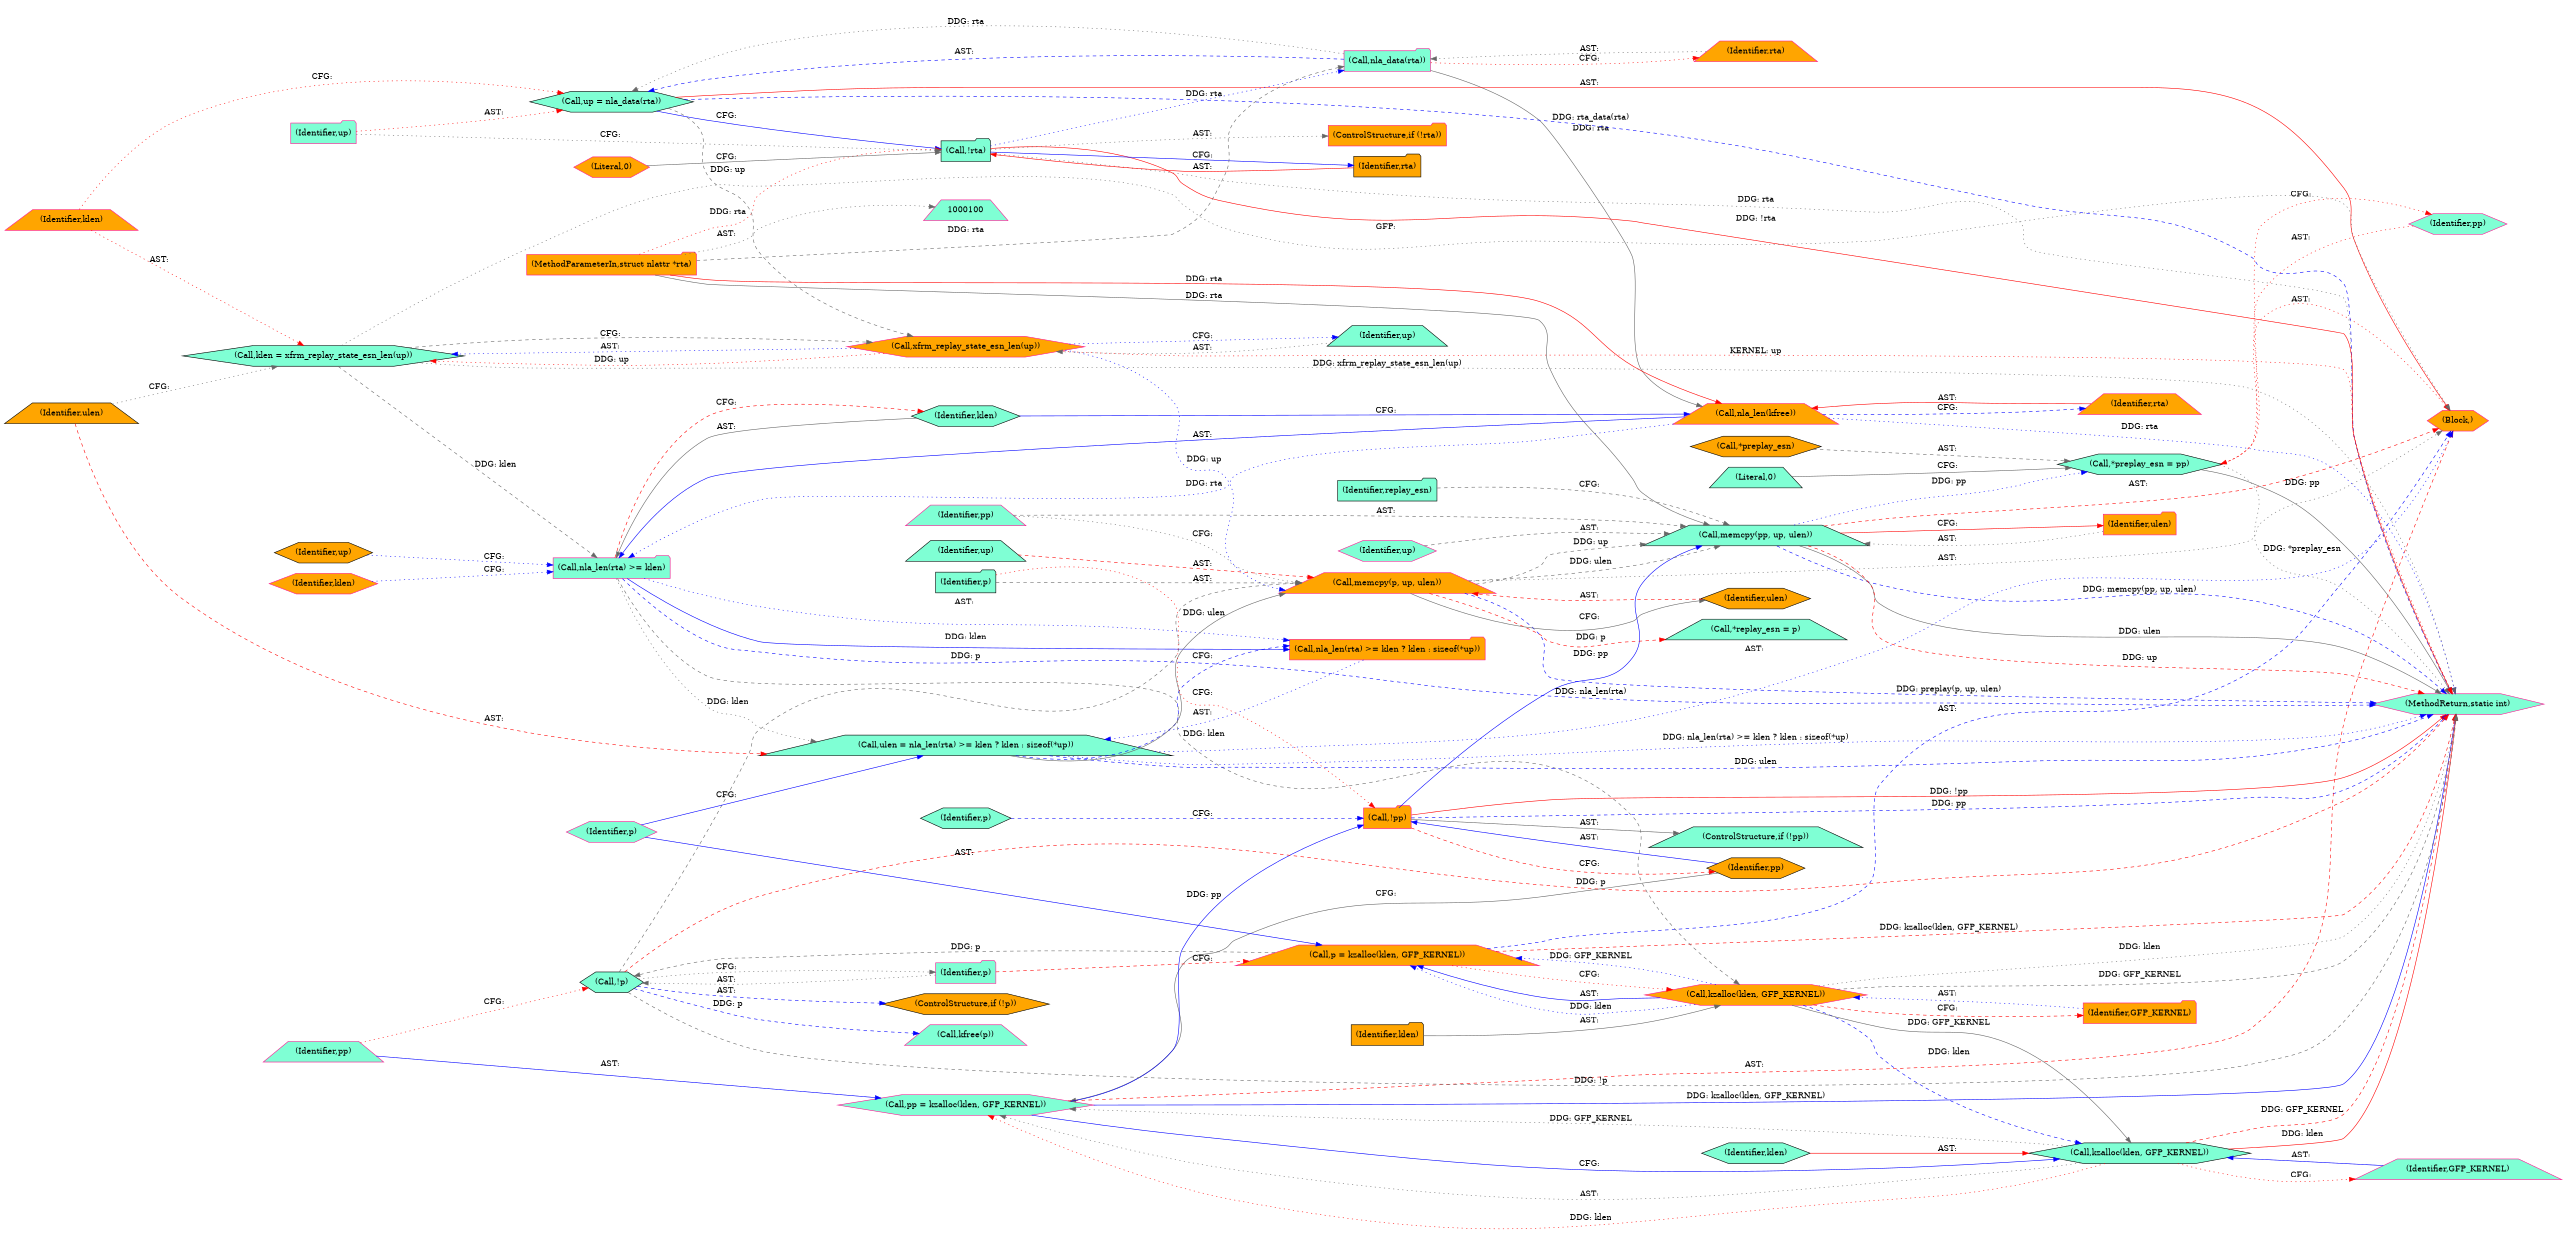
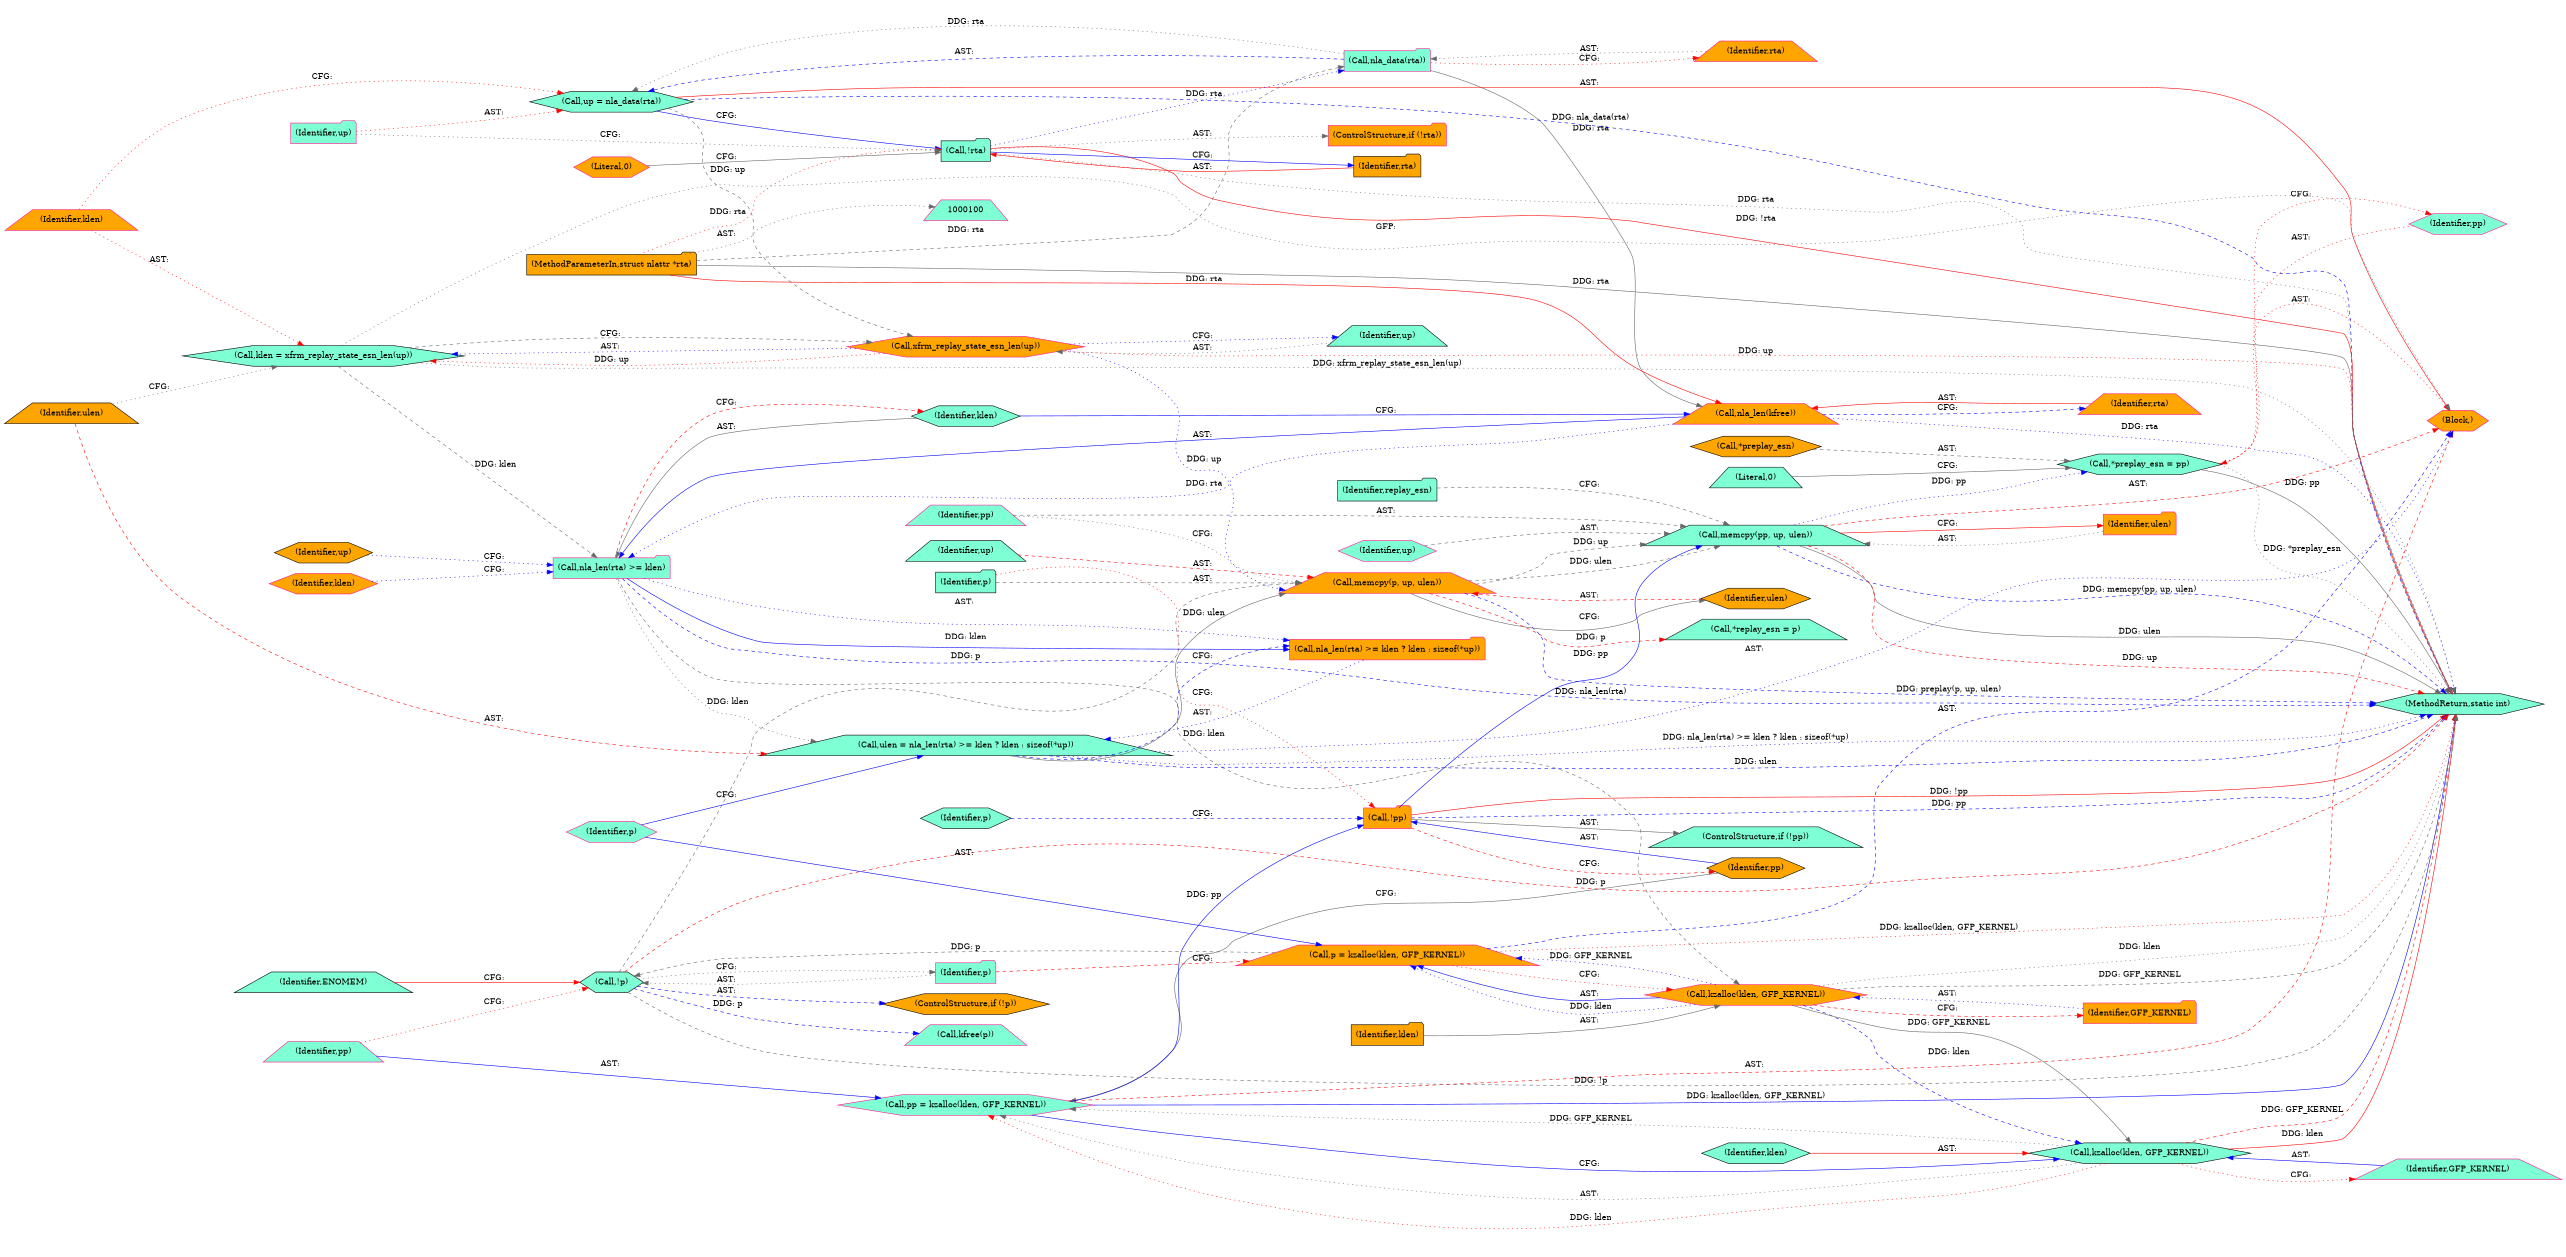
edge "(Call,up = nla_data(rta))" -> "(MethodReturn,static int)": label "DDG: rta_data(rta)" -> "DDG: nla_data(rta)"
node "(MethodParameterIn,struct nlattr *rta)": color deeppink -> black
edge "(MethodParameterIn,struct nlattr *rta)" -> "(Call,memcpy(pp, up, ulen))": now "(MethodParameterIn,struct nlattr *rta)" -> "(MethodReturn,static int)"
edge "(Call,xfrm_replay_state_esn_len(up))" -> "(MethodReturn,static int)": label "KERNEL: up" -> "DDG: up"
edge "(Call,memcpy(p, up, ulen))" -> "(Block,)": removed, label "AST:"
node "(MethodReturn,static int)": color deeppink -> black
edge "(Call,p = kzalloc(klen, GFP_KERNEL))" -> "(MethodReturn,static int)": style dashed -> dotted
node "(Identifier,ENOMEM)": added
